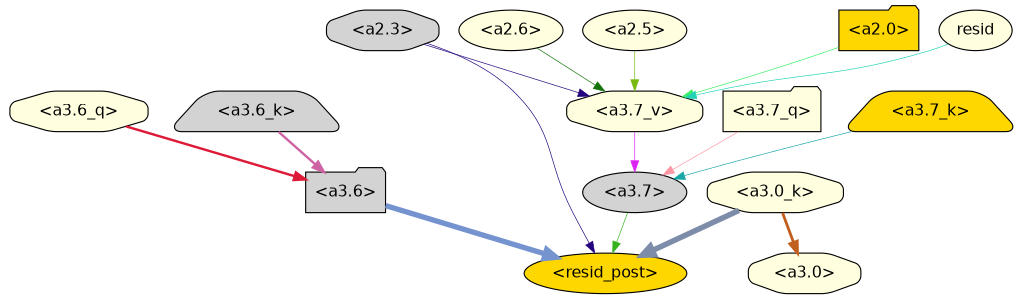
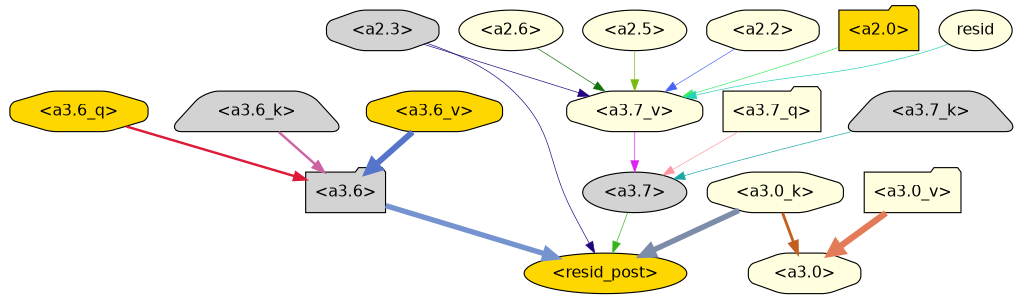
node "<a2.2>": added
node "<a3.6_q>": fillcolor lightyellow -> gold
node "<a3.6_v>": added
node "<a3.7_k>": fillcolor gold -> lightgrey
node "<a3.0_v>": added
